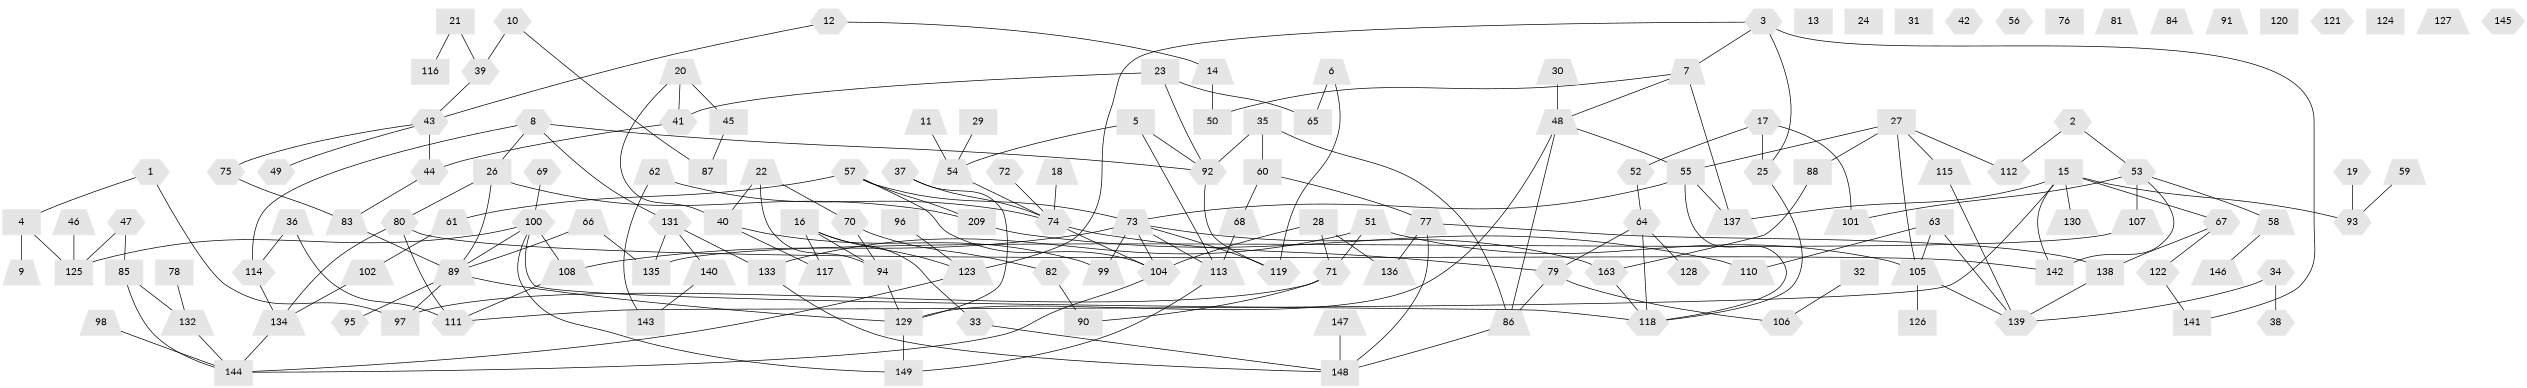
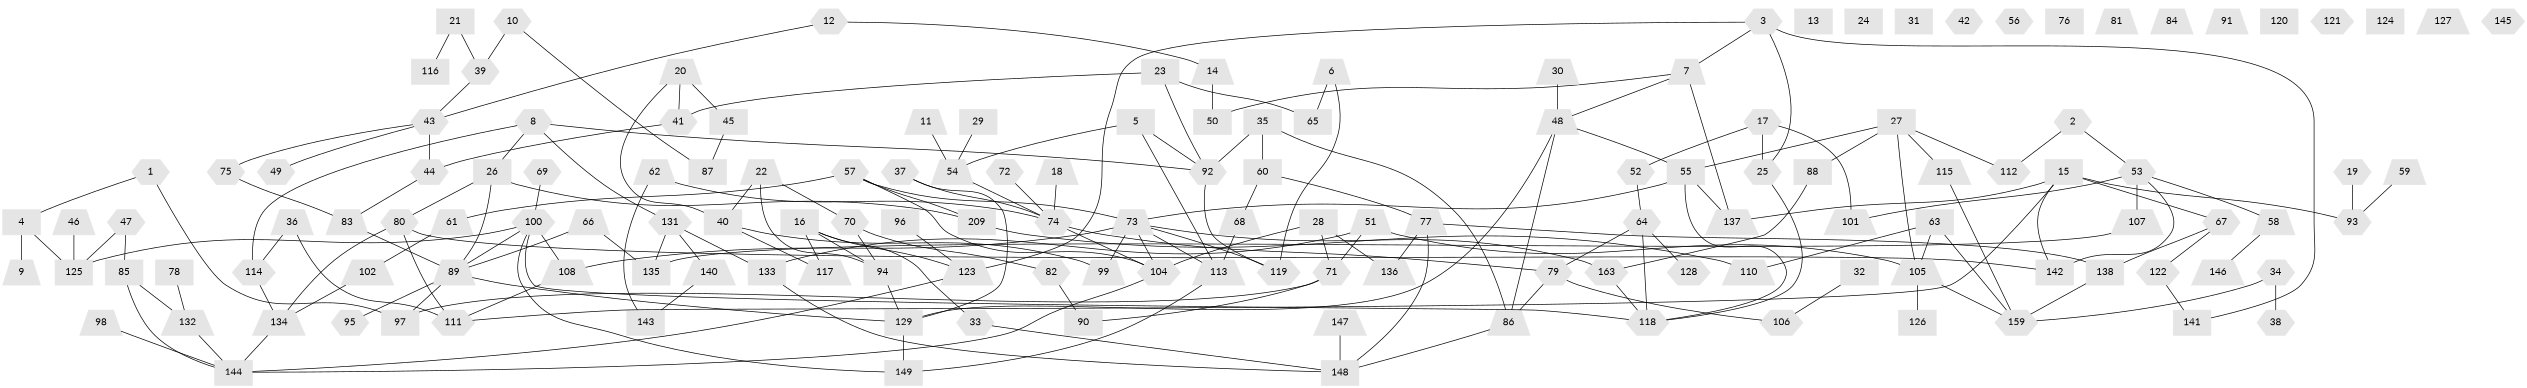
node "130": removed
node "139": label "139" -> "159"
